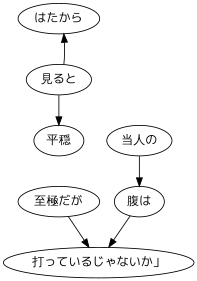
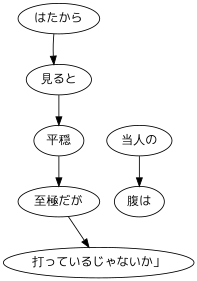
edge "見ると" -> "はたから": reversed
edge "平穏" -> "至極だが": added
edge "腹は" -> "打っているじゃないか」": removed
